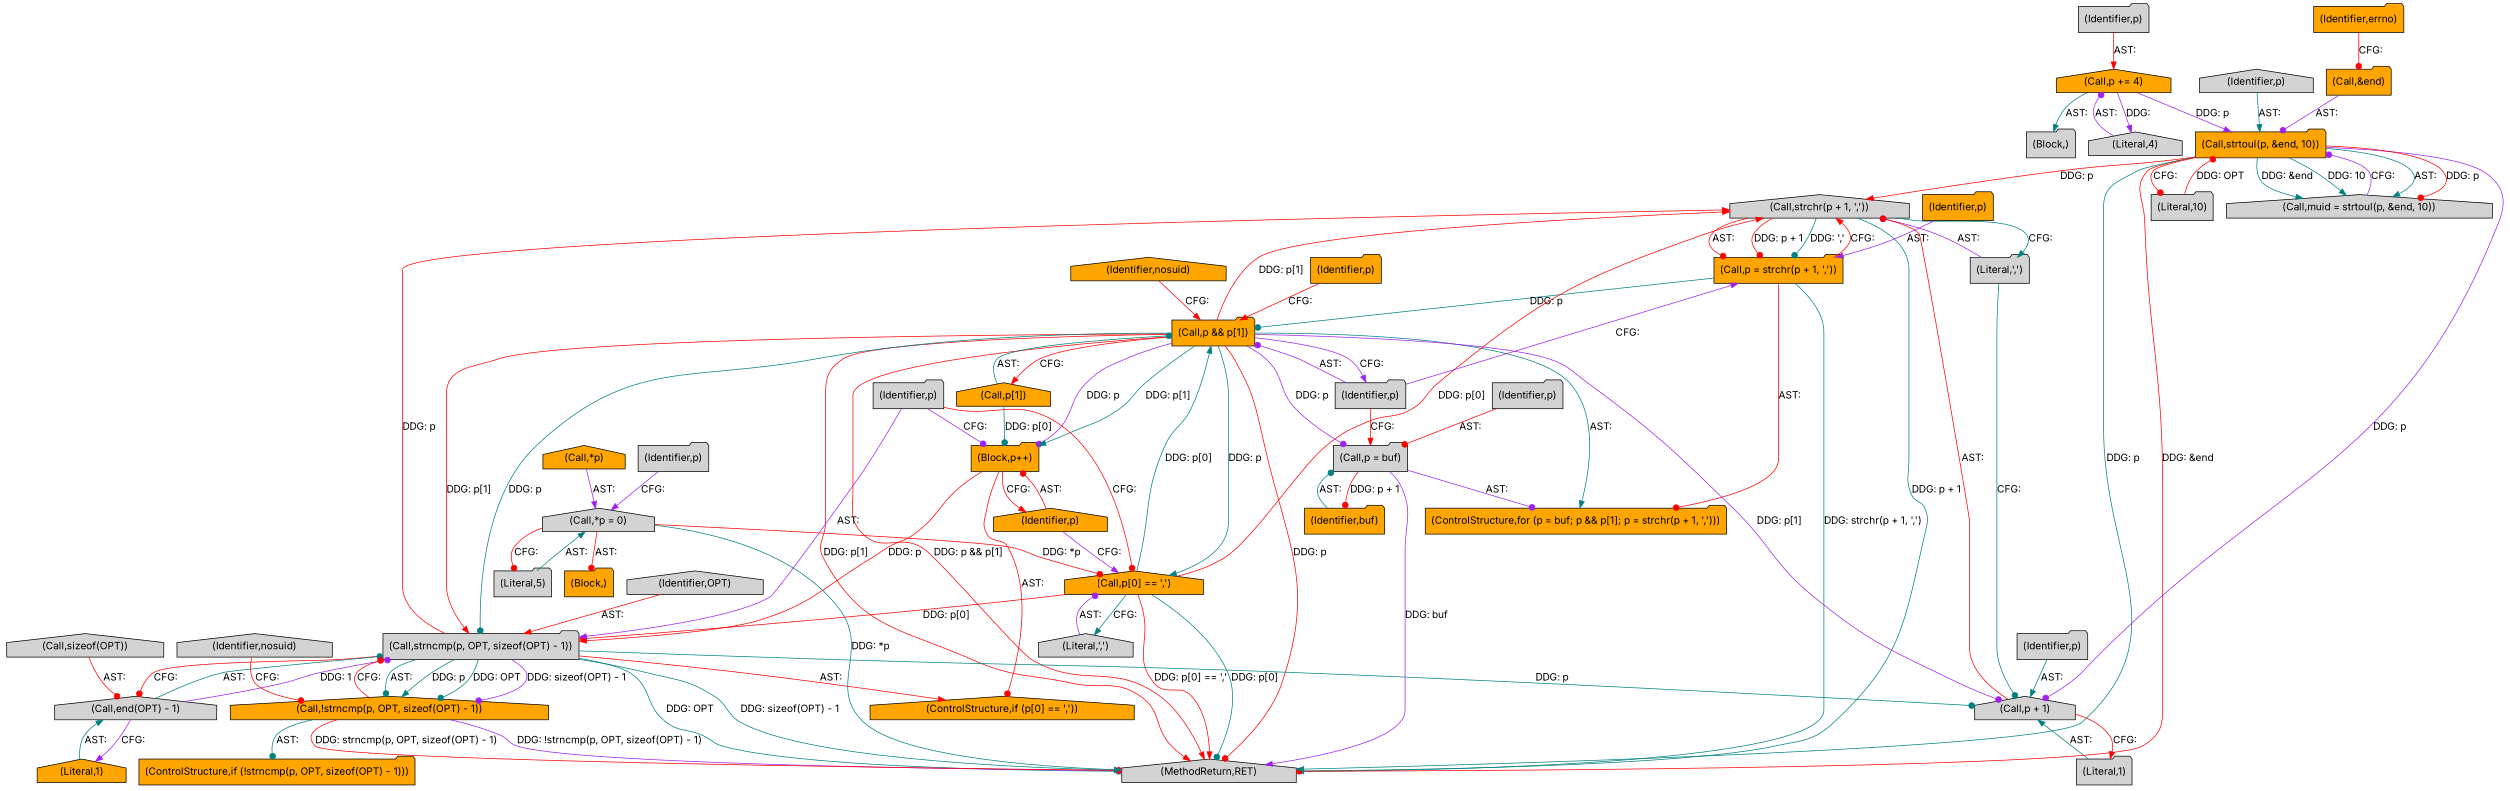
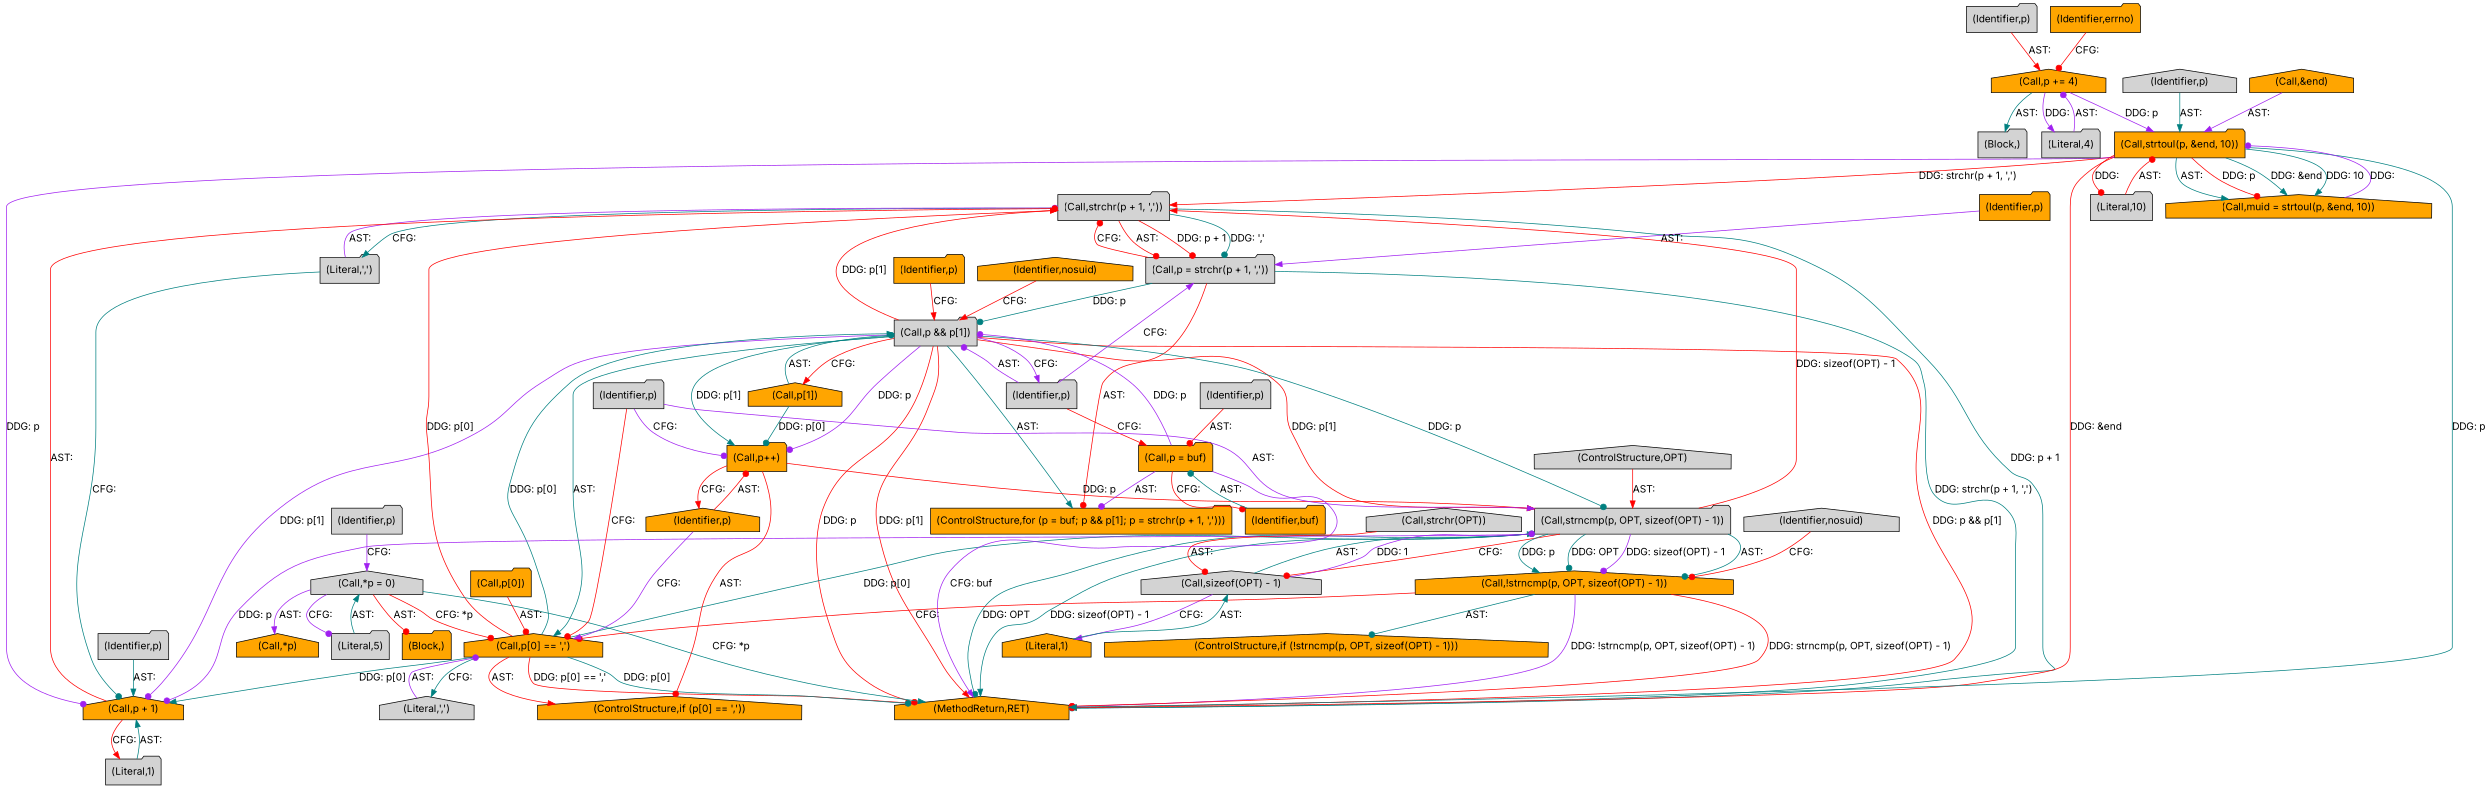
edge "(Identifier,errno)" -> "(Call,&end)": now "(Identifier,errno)" -> "(Call,p += 4)"
node "(Call,&end)": shape folder -> house
edge "(Call,&end)" -> "(Call,strtoul(p, &end, 10))": arrowhead dot -> normal
node "(Literal,4)": shape house -> folder
edge "(Call,strtoul(p, &end, 10))" -> "(Call,strchr(p + 1, ','))": label "DDG: p" -> "DDG: strchr(p + 1, ',')"
edge "(Call,strtoul(p, &end, 10))" -> "(Literal,10)": label "CFG: " -> "DDG: "
edge "(Literal,10)" -> "(Call,strtoul(p, &end, 10))": label "DDG: OPT" -> "AST: "
edge "(Call,muid = strtoul(p, &end, 10))" -> "(Call,strtoul(p, &end, 10))": label "CFG: " -> "DDG: "
node "(Call,strchr(p + 1, ','))": shape house -> folder
node "(Call,muid = strtoul(p, &end, 10))": fillcolor lightgrey -> orange
edge "(Call,p = strchr(p + 1, ','))" -> "(Call,strchr(p + 1, ','))": arrowhead normal -> dot
node "(Call,p = strchr(p + 1, ','))": fillcolor orange -> lightgrey
node "(Call,p && p[1])": fillcolor orange -> lightgrey
edge "(Call,p && p[1])" -> "(Call,p = buf)": reversed
edge "(Call,strncmp(p, OPT, sizeof(OPT) - 1))" -> "(Call,strchr(p + 1, ','))": label "DDG: p" -> "DDG: sizeof(OPT) - 1"
node "(Block,p++)": label "(Block,p++)" -> "(Call,p++)"
edge "(Call,p && p[1])" -> "(Call,p[0] == ',')": label "DDG: p" -> "AST: "
node "(Call,p = buf)": fillcolor lightgrey -> orange
edge "(Call,*p)" -> "(Call,*p = 0)": reversed
edge "(Call,p = buf)" -> "(Identifier,buf)": label "DDG: p + 1" -> "CFG: "
edge "(Call,*p = 0)" -> "(Literal,5)": color red -> purple
edge "(Call,*p = 0)" -> "(Call,p[0] == ',')": label "DDG: *p" -> "CFG: *p"
node "(Call,p[0])": added
node "(Identifier,OPT)": label "(Identifier,OPT)" -> "(ControlStructure,OPT)"
edge "(Call,p = buf)" -> "(MethodReturn,RET)": label "DDG: buf" -> "CFG: buf"
edge "(Call,p[0] == ',')" -> "(Call,strncmp(p, OPT, sizeof(OPT) - 1))": color red -> teal
node "(Call,sizeof(OPT))": label "(Call,sizeof(OPT))" -> "(Call,strchr(OPT))"
edge "(Call,*p = 0)" -> "(MethodReturn,RET)": label "DDG: *p" -> "CFG: *p"
edge "(Call,strncmp(p, OPT, sizeof(OPT) - 1))" -> "(Call,p + 1)": color teal -> purple
edge "(Call,strncmp(p, OPT, sizeof(OPT) - 1))" -> "(ControlStructure,if (p[0] == ','))": now "(Call,p[0] == ',')" -> "(ControlStructure,if (p[0] == ','))"
edge "(Call,!strncmp(p, OPT, sizeof(OPT) - 1))" -> "(Call,strncmp(p, OPT, sizeof(OPT) - 1))": now "(Call,!strncmp(p, OPT, sizeof(OPT) - 1))" -> "(Call,p[0] == ',')"
edge "(Call,p[0] == ',')" -> "(Call,p + 1)": added, label "DDG: p[0]"
node "(Call,end(OPT) - 1)": label "(Call,end(OPT) - 1)" -> "(Call,sizeof(OPT) - 1)"
node "(Call,p + 1)": fillcolor lightgrey -> orange
node "(ControlStructure,if (!strncmp(p, OPT, sizeof(OPT) - 1)))": shape folder -> house
node "(MethodReturn,RET)": fillcolor lightgrey -> orange
